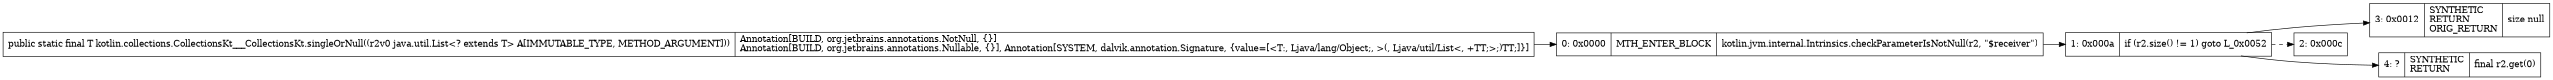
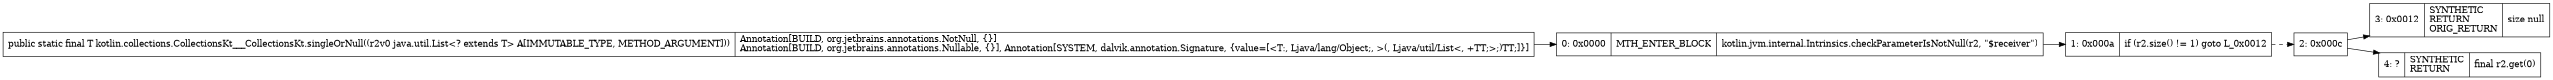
edge "1: 0x000a" -> "3: 0x0012": now "2: 0x000c" -> "3: 0x0012"
node "1: 0x000a": text "if (r2.size() != 1) goto L_0x0052" -> "if (r2.size() != 1) goto L_0x0012"
edge "1: 0x000a" -> "4: ?": now "2: 0x000c" -> "4: ?"
